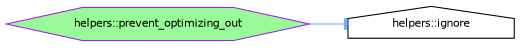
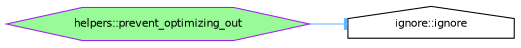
node "helpers::ignore": label "helpers::ignore" -> "ignore::ignore"
